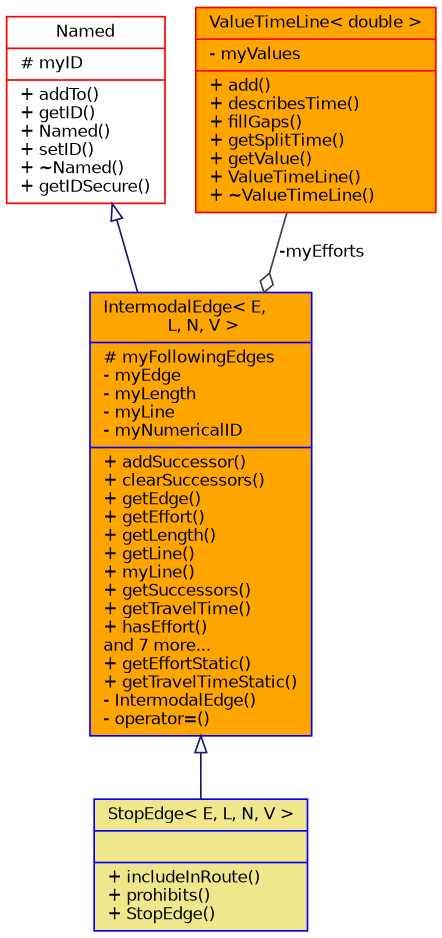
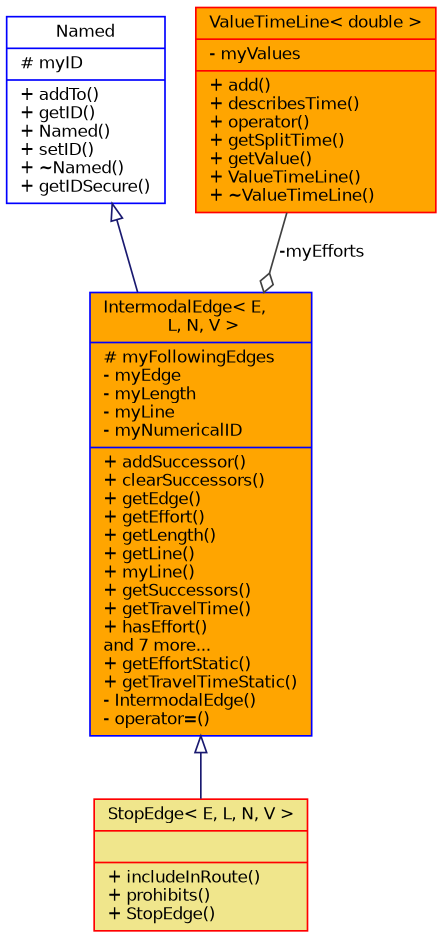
node "Named": color red -> blue
node "ValueTimeLine< double >": text "+ fillGaps()" -> "+ operator()"
node "StopEdge< E, L, N, V >": color blue -> red
